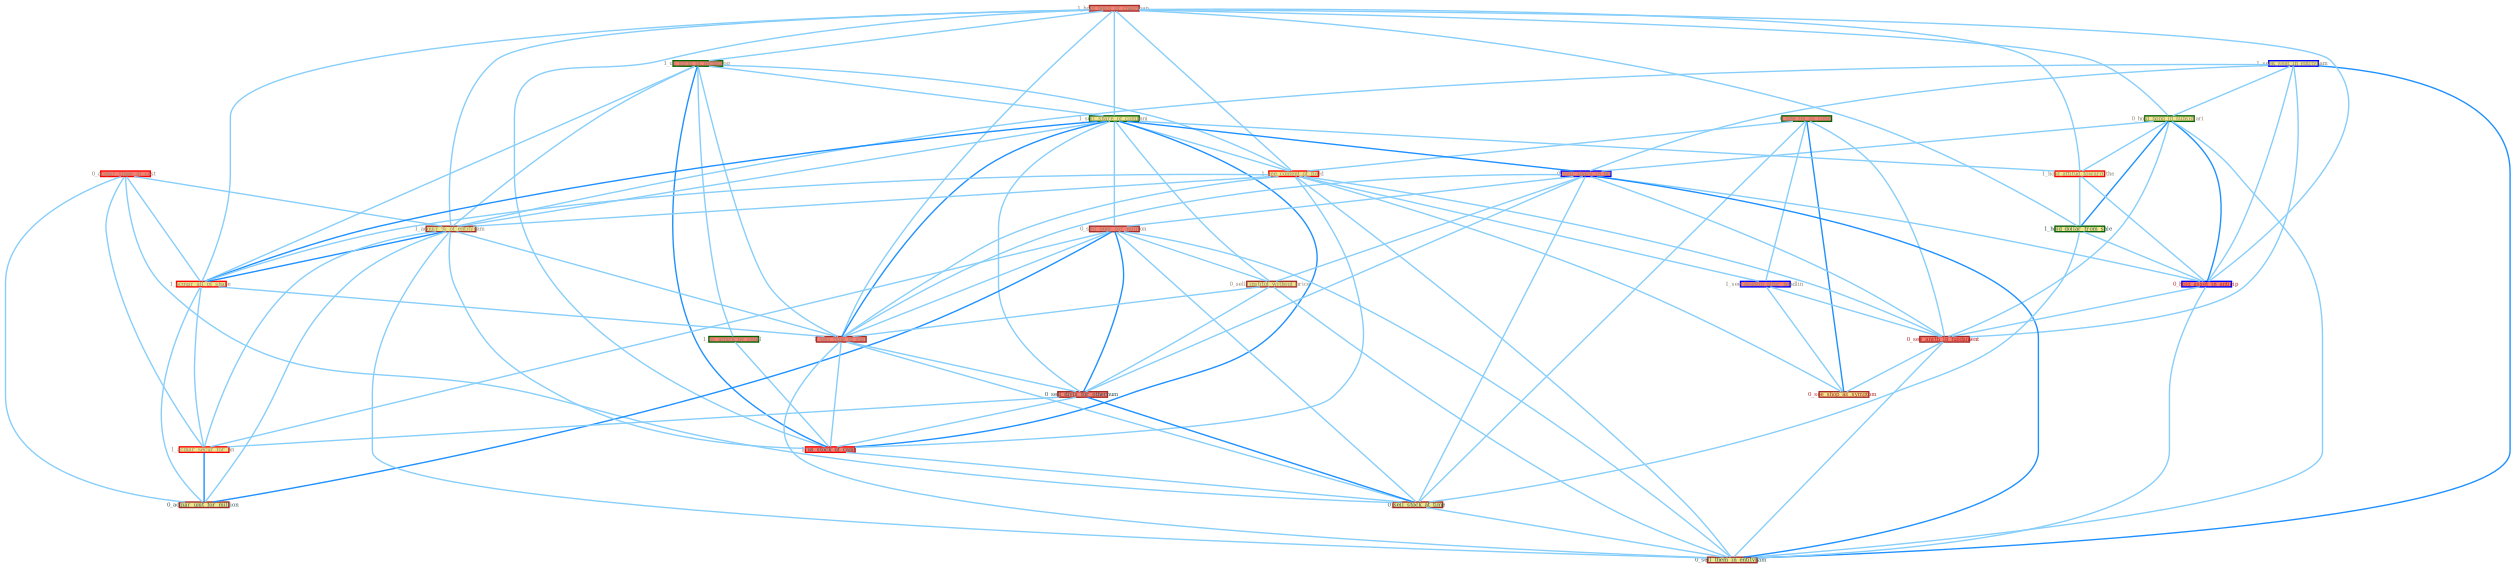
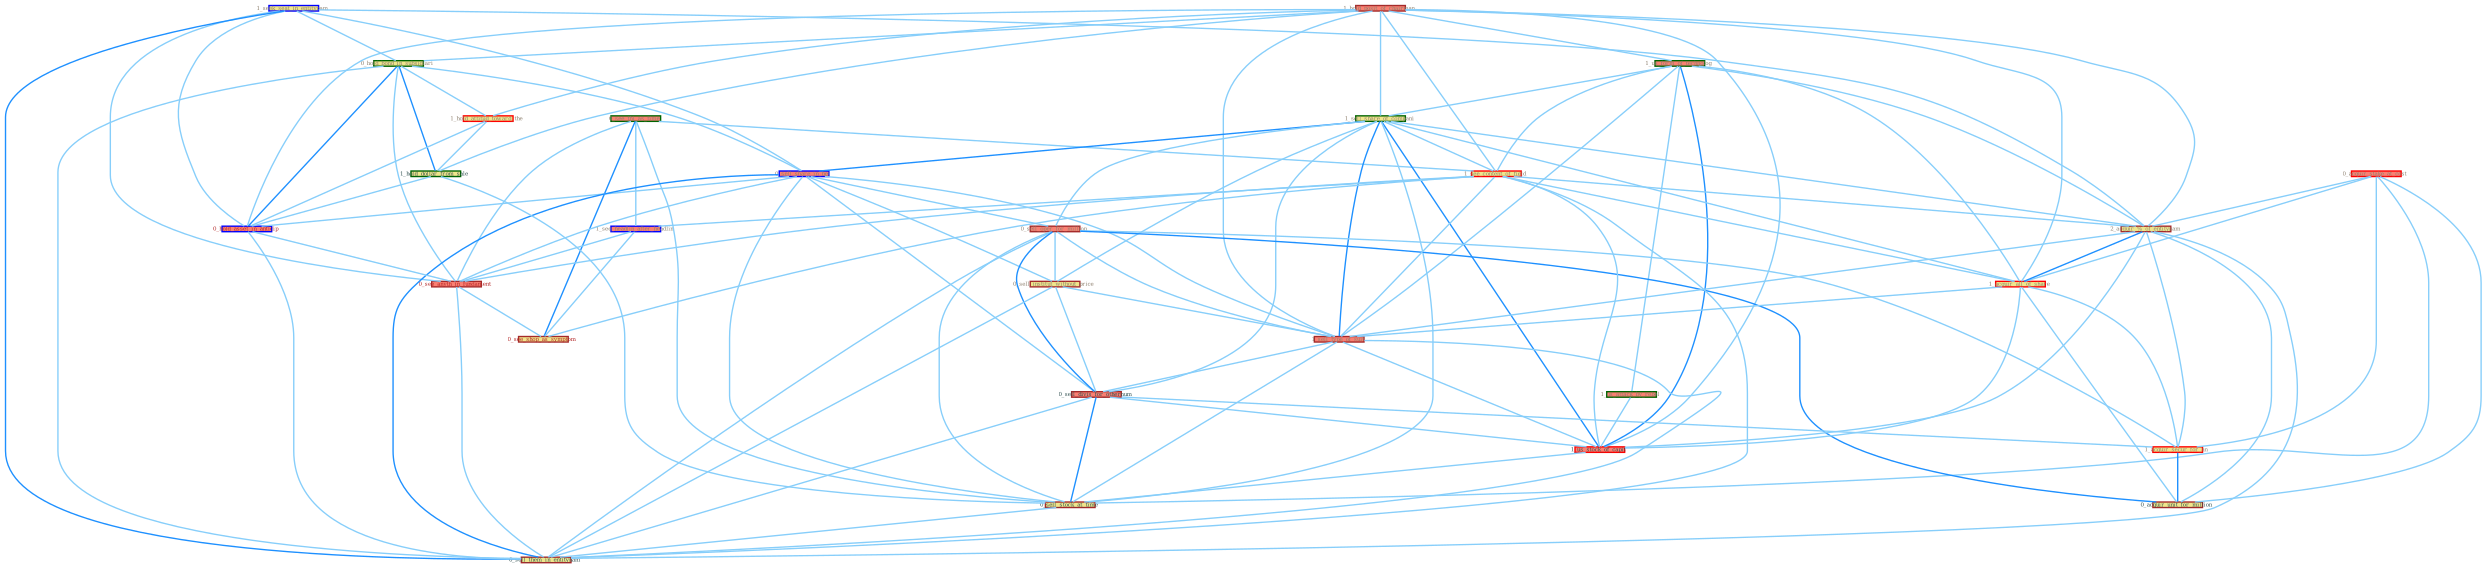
edge "1_sell_share_of_compani" -- "1_hold_attitud_toward_the": now "1_sell_share_of_compani" -- "0_sell_stock_at_time"
edge "1_sell_share_of_compani" -- "1_acquir_all_of_share": color #1e90ff -> #87cefa
node "1_acquir_%_of_entitynam": label "1_acquir_%_of_entitynam" -> "2_acquir_%_of_entitynam"
edge "1_acquir_all_of_share" -- "1_us_stock_of_capit": added
edge "0_sell_divis_for_othernum" -- "0_sell_them_in_entitynam": added
